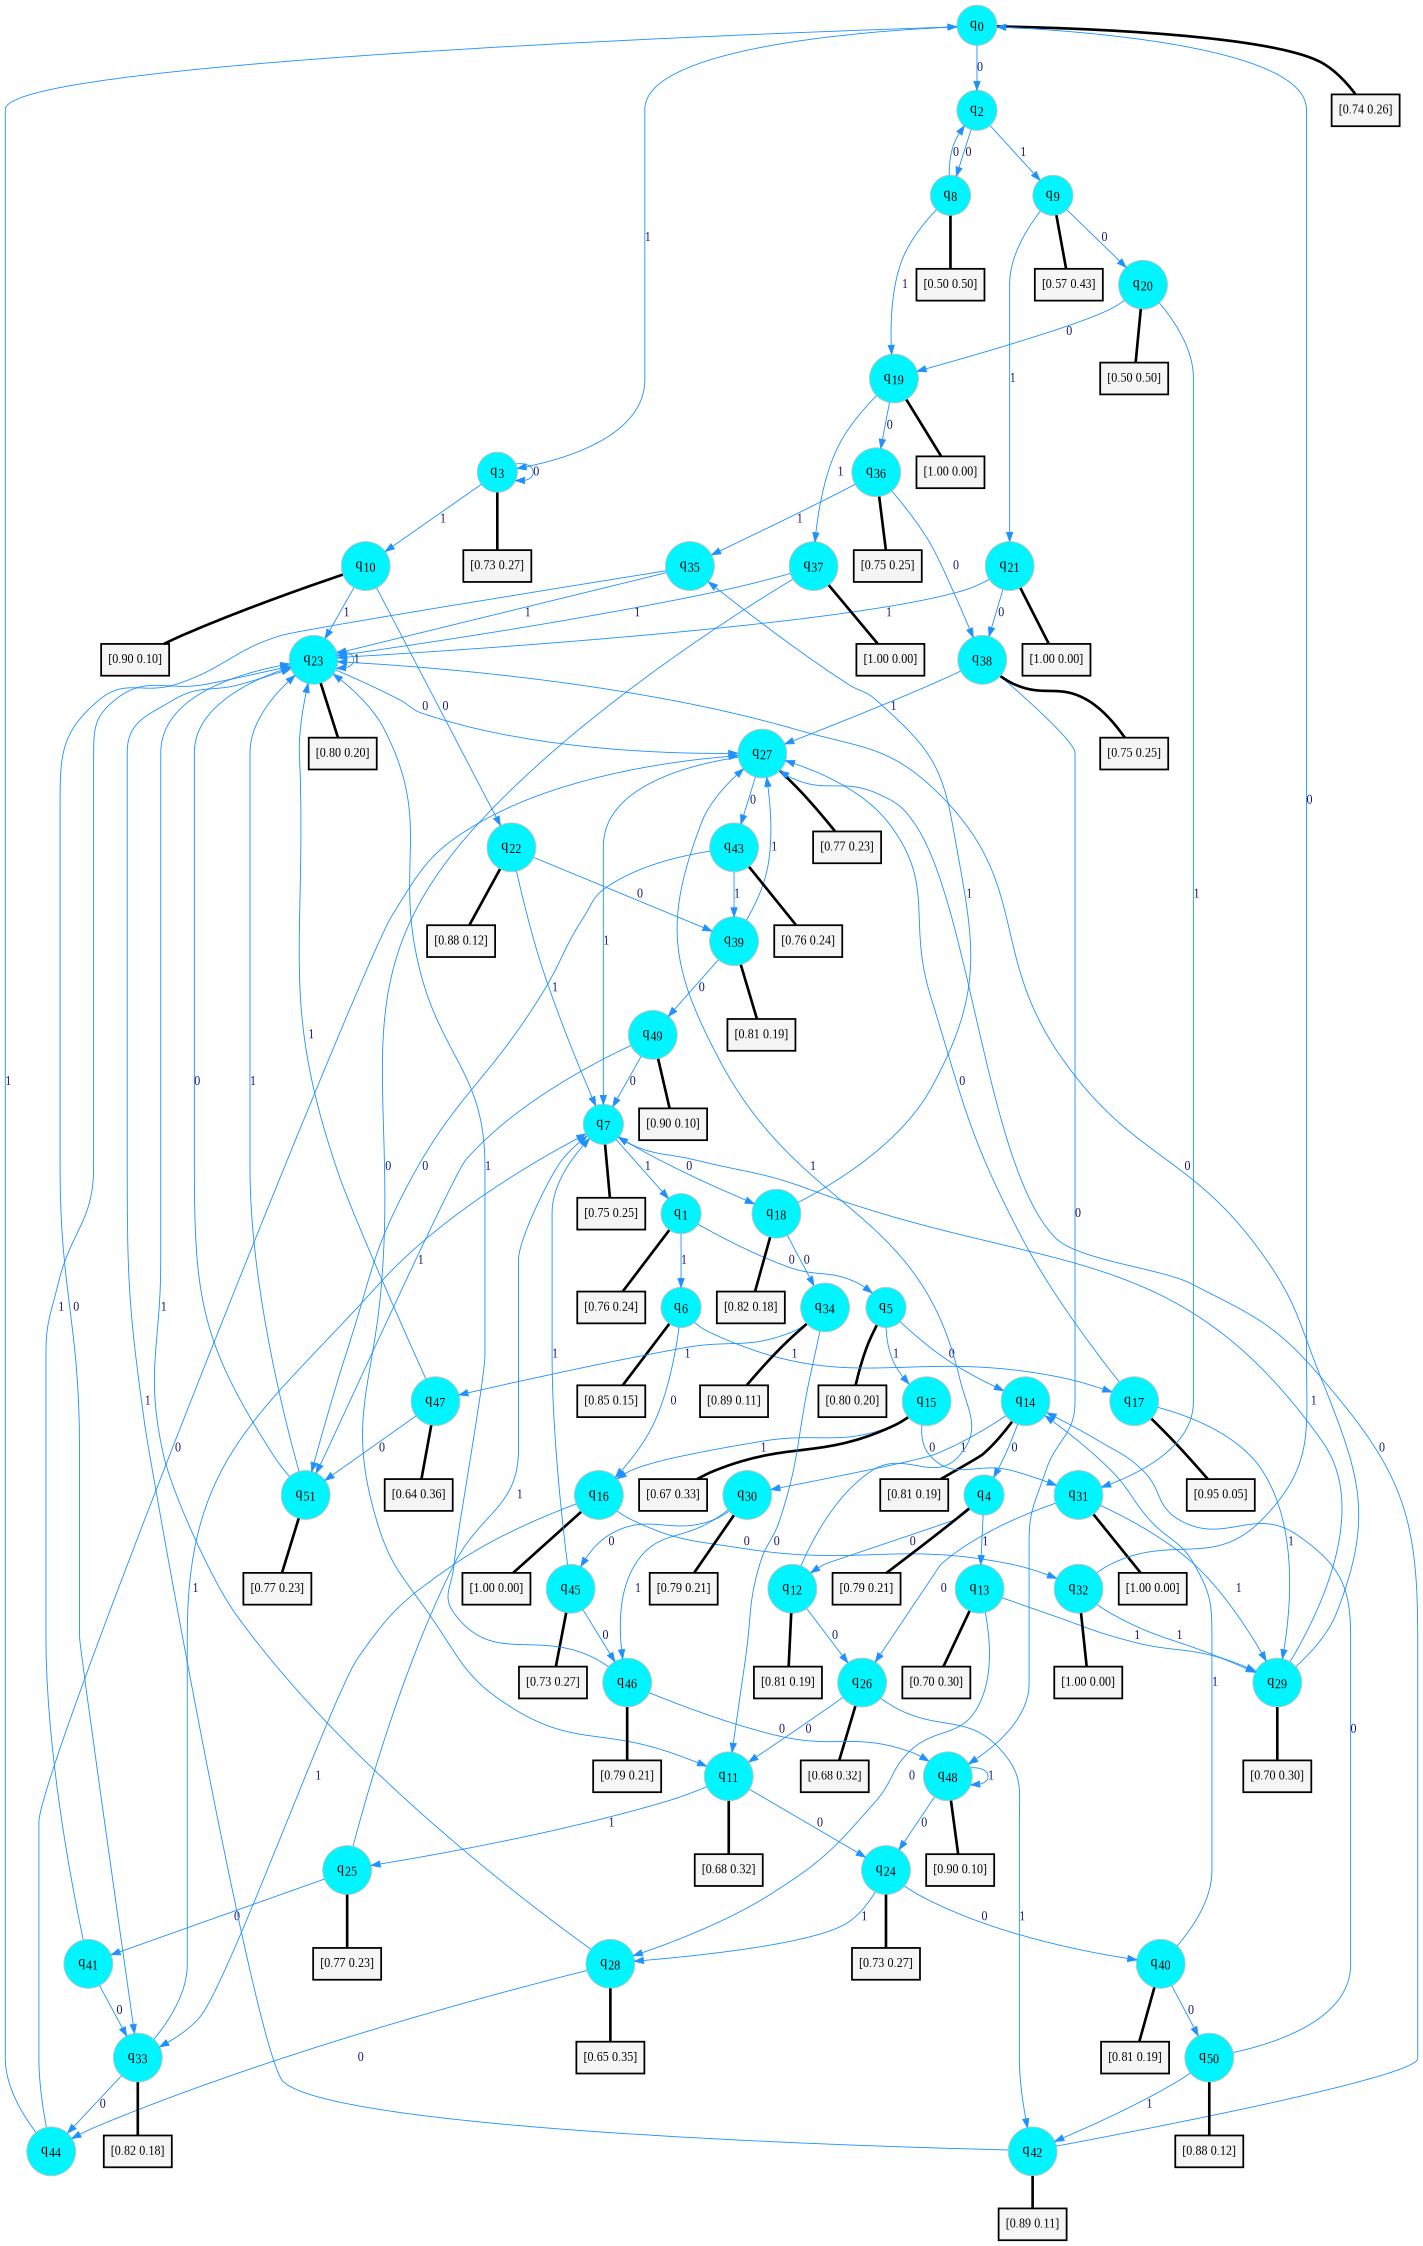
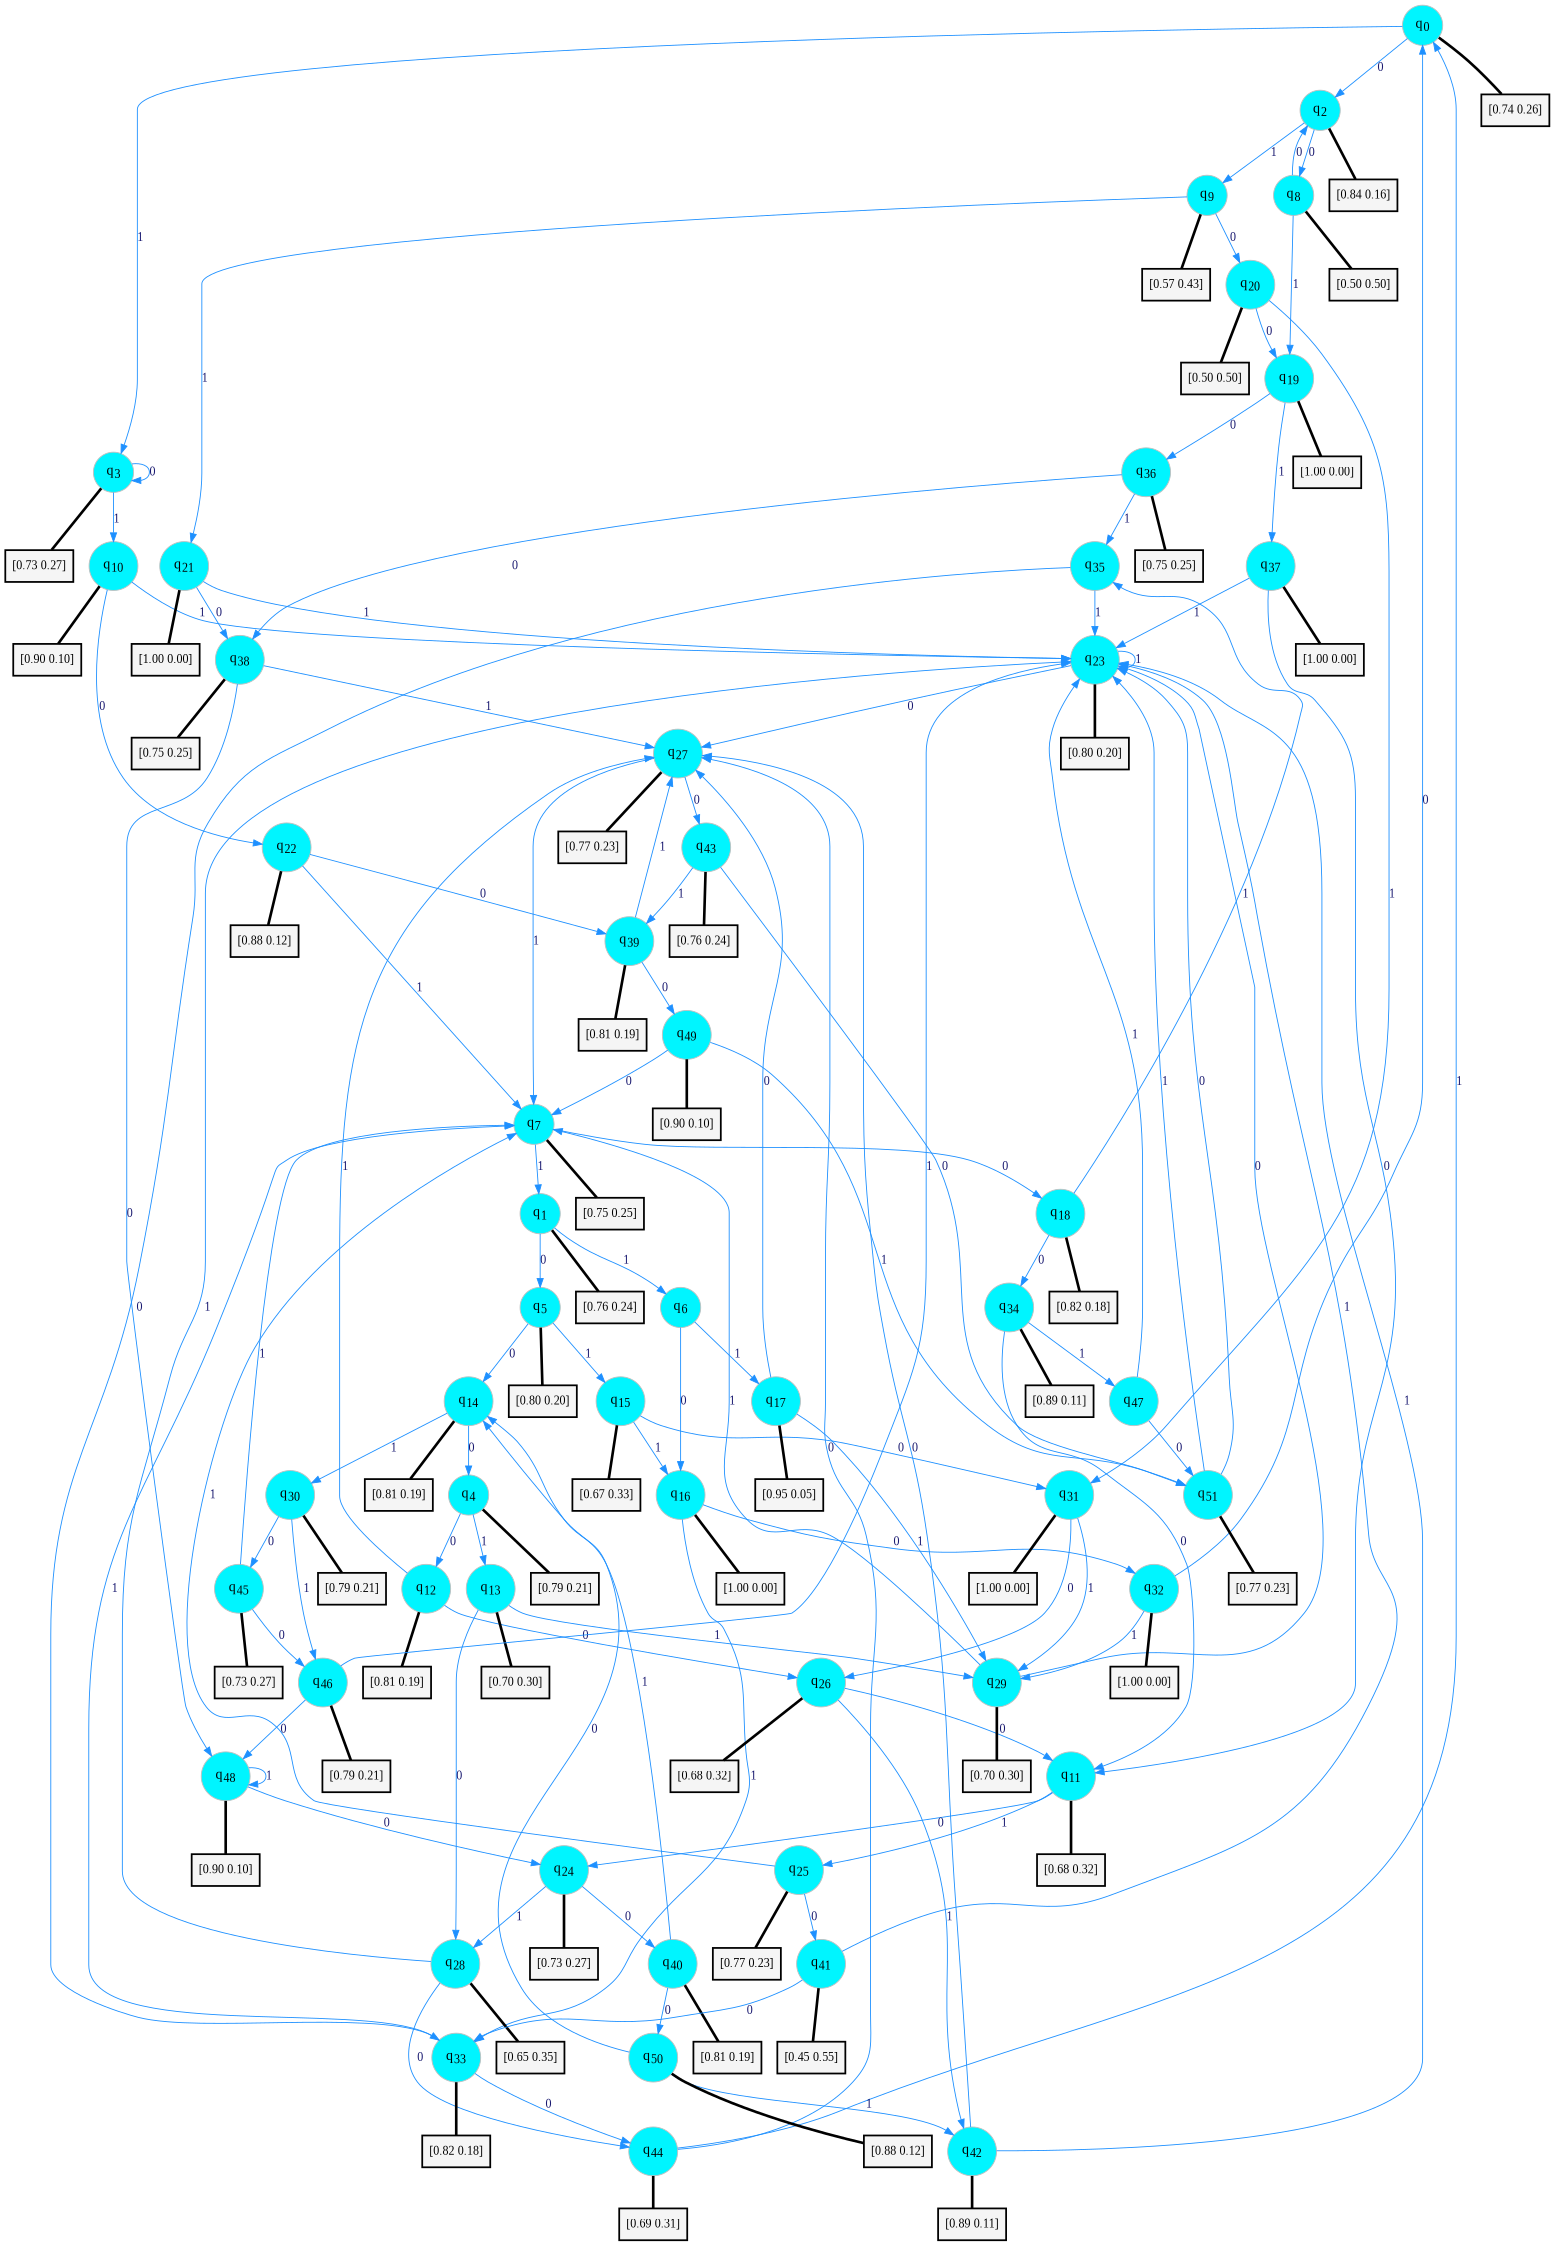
node "[0.84 0.16]": added
node "[0.85 0.15]": removed
node "[0.64 0.36]": removed
node "[0.45 0.55]": added
node "[0.69 0.31]": added
